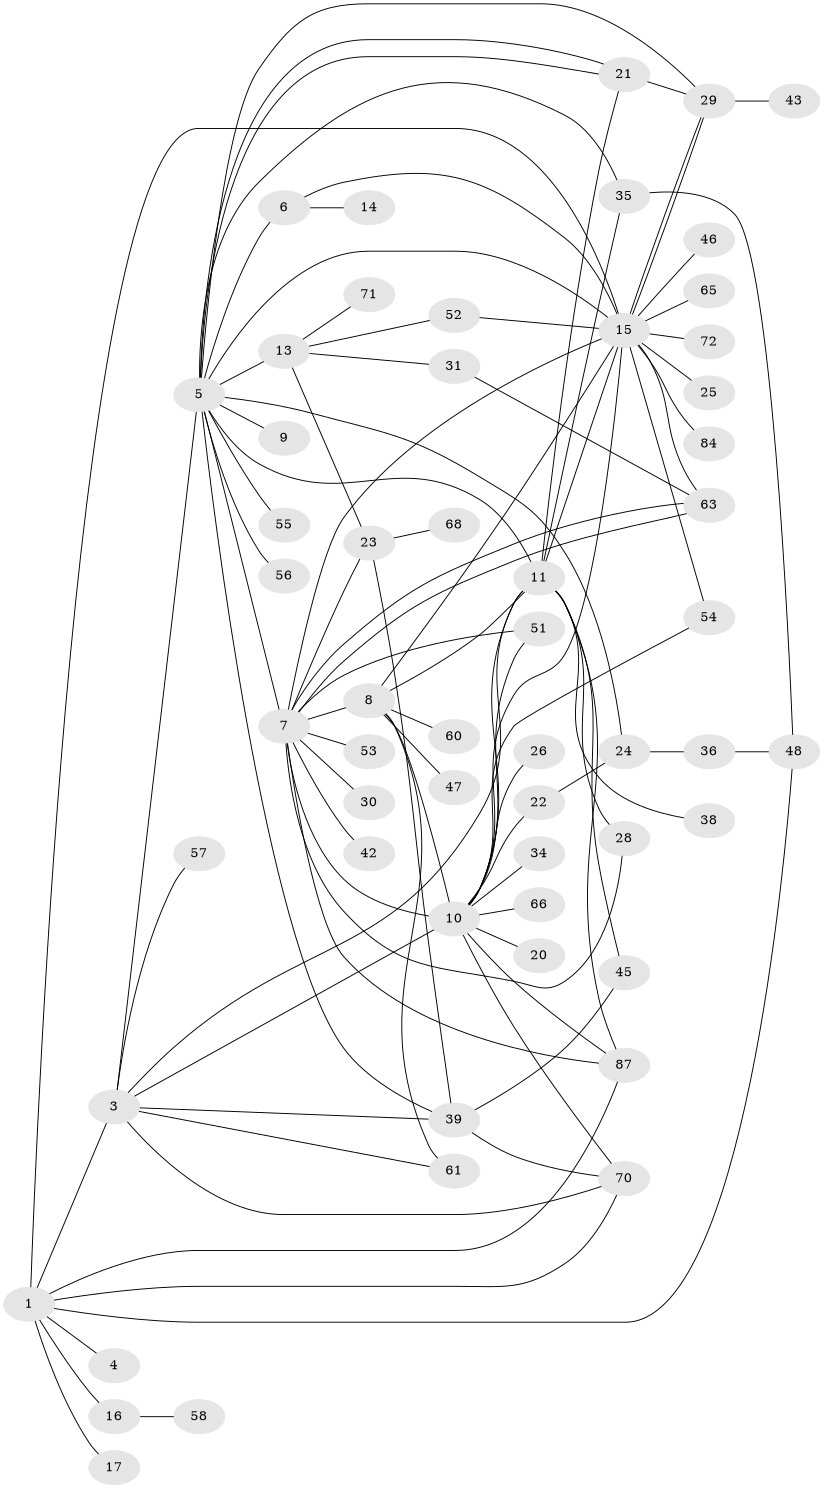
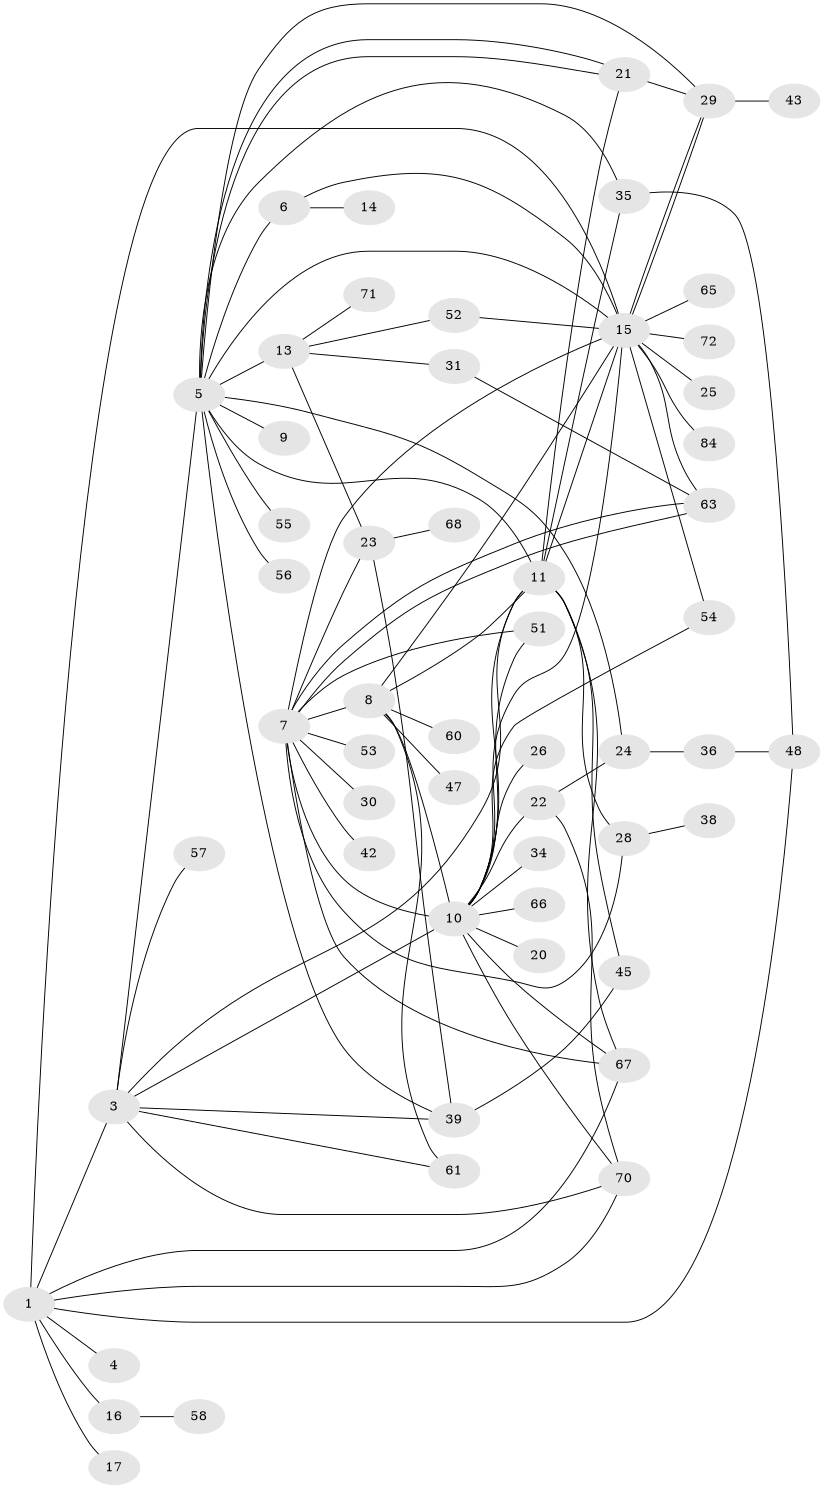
node "46": removed
edge "5" -- "7": removed
edge "11" -- "38": now "28" -- "38"
node "87": label "87" -> "67"
edge "39" -- "70": now "22" -- "70"
